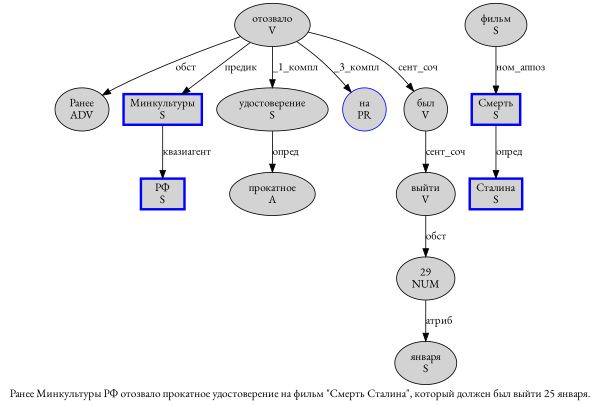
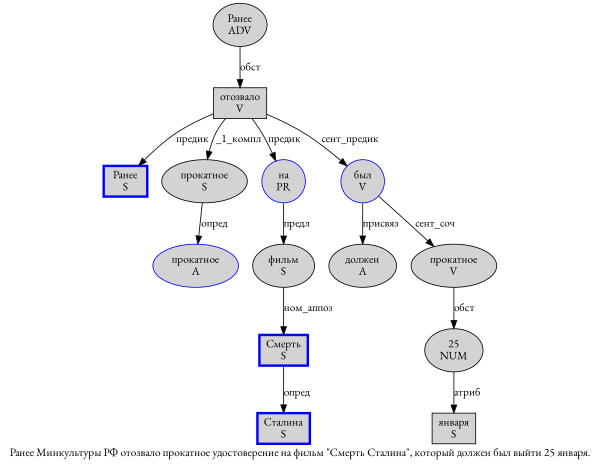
node "отозвало V": shape ellipse -> box
edge "отозвало V" -> "Ранее ADV": reversed
edge "отозвало V" -> "на PR": label "_3_компл" -> "предик"
edge "отозвало V" -> "был V": label "сент_соч" -> "сент_предик"
node "Минкультуры S": label "Минкультуры S" -> "Ранее S"
node "удостоверение S": label "удостоверение S" -> "прокатное S"
node "был V": color black -> blue
node "РФ S": removed
node "прокатное A": color black -> blue
node "выйти V": label "выйти V" -> "прокатное V"
edge "на PR" -> "фильм S": added, label "предл"
node "должен A": added
node "29 NUM": label "29 NUM" -> "25 NUM"
node "января S": shape ellipse -> box
